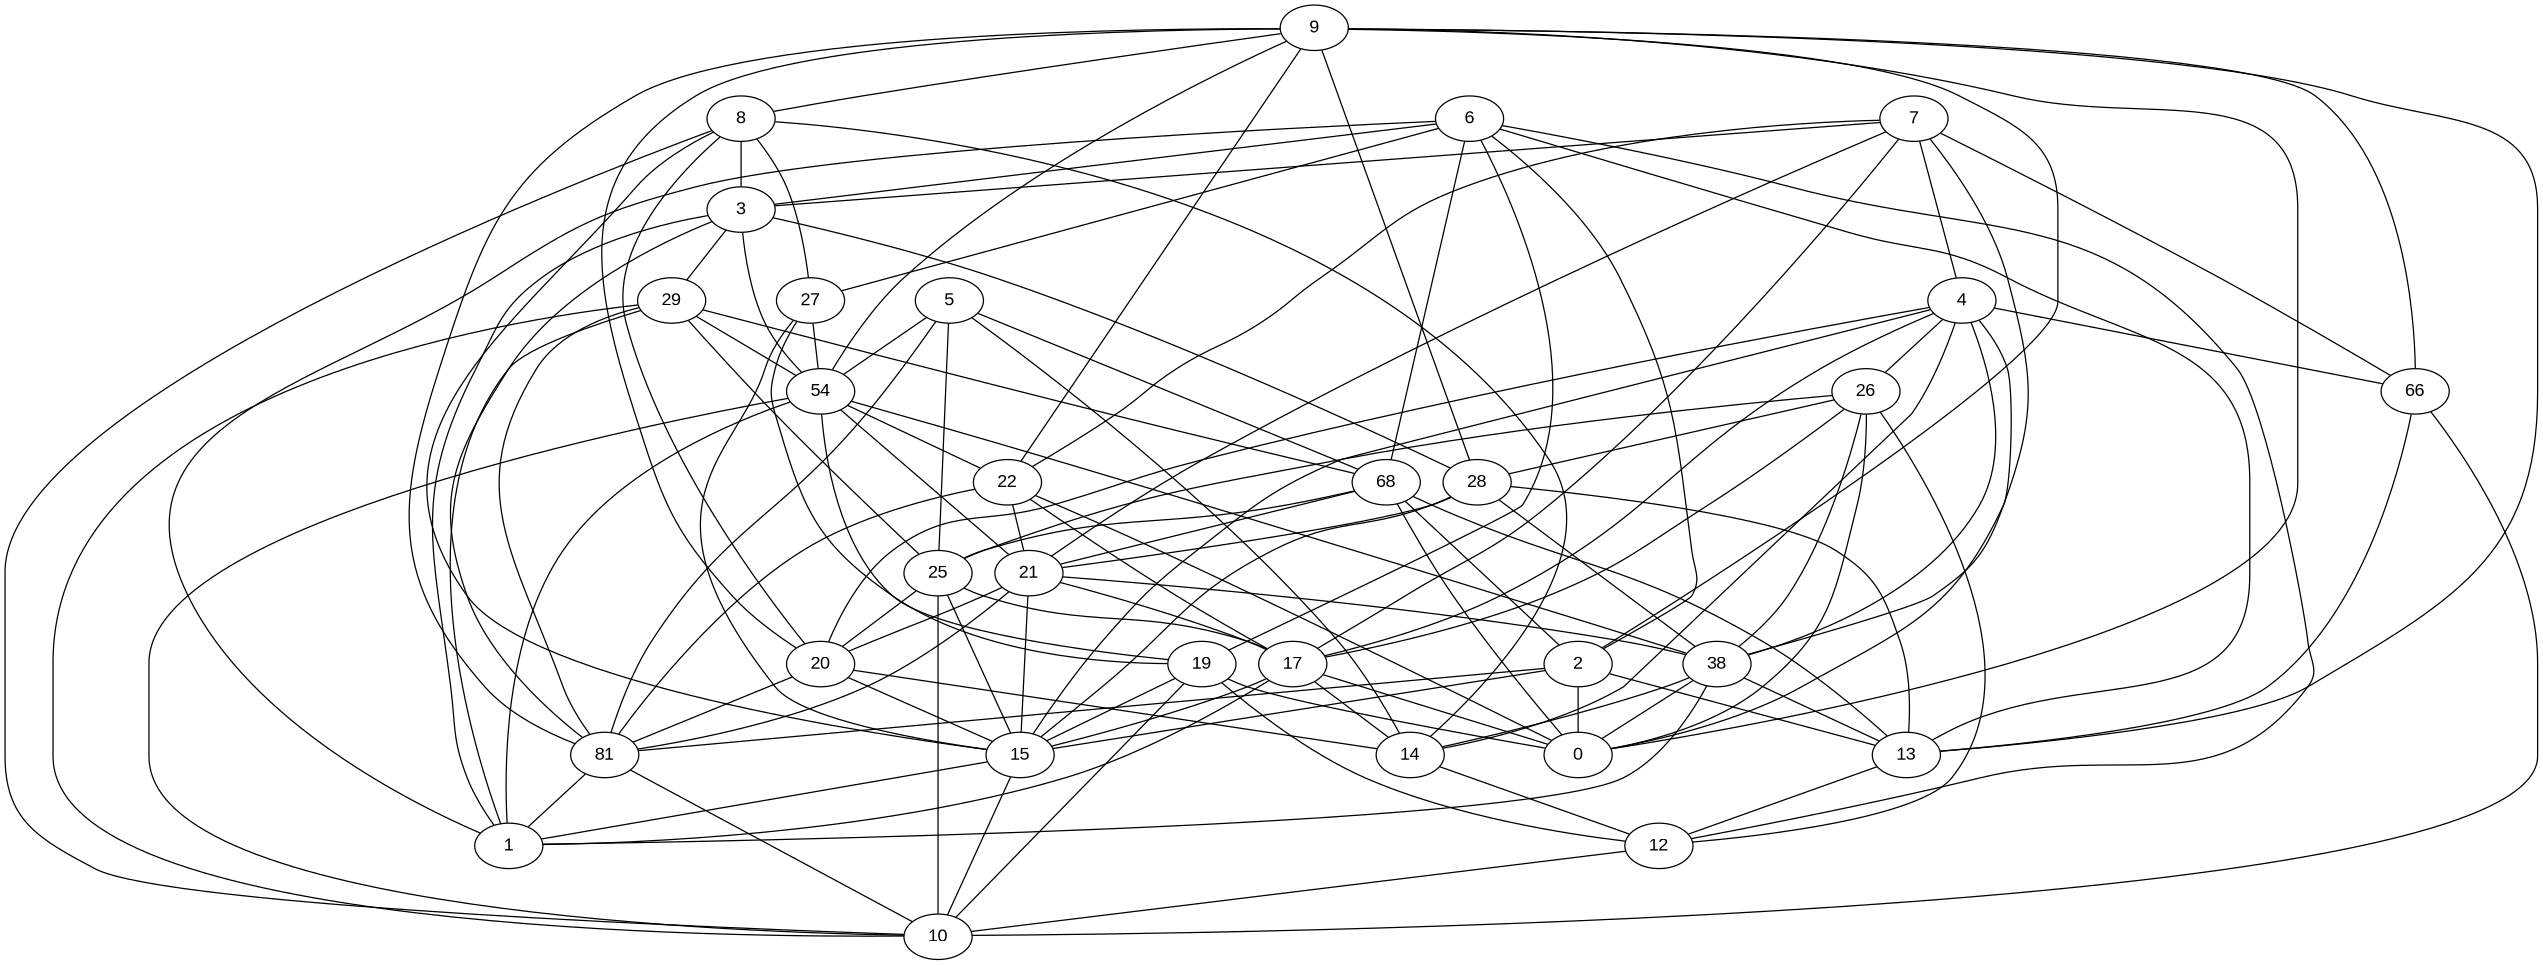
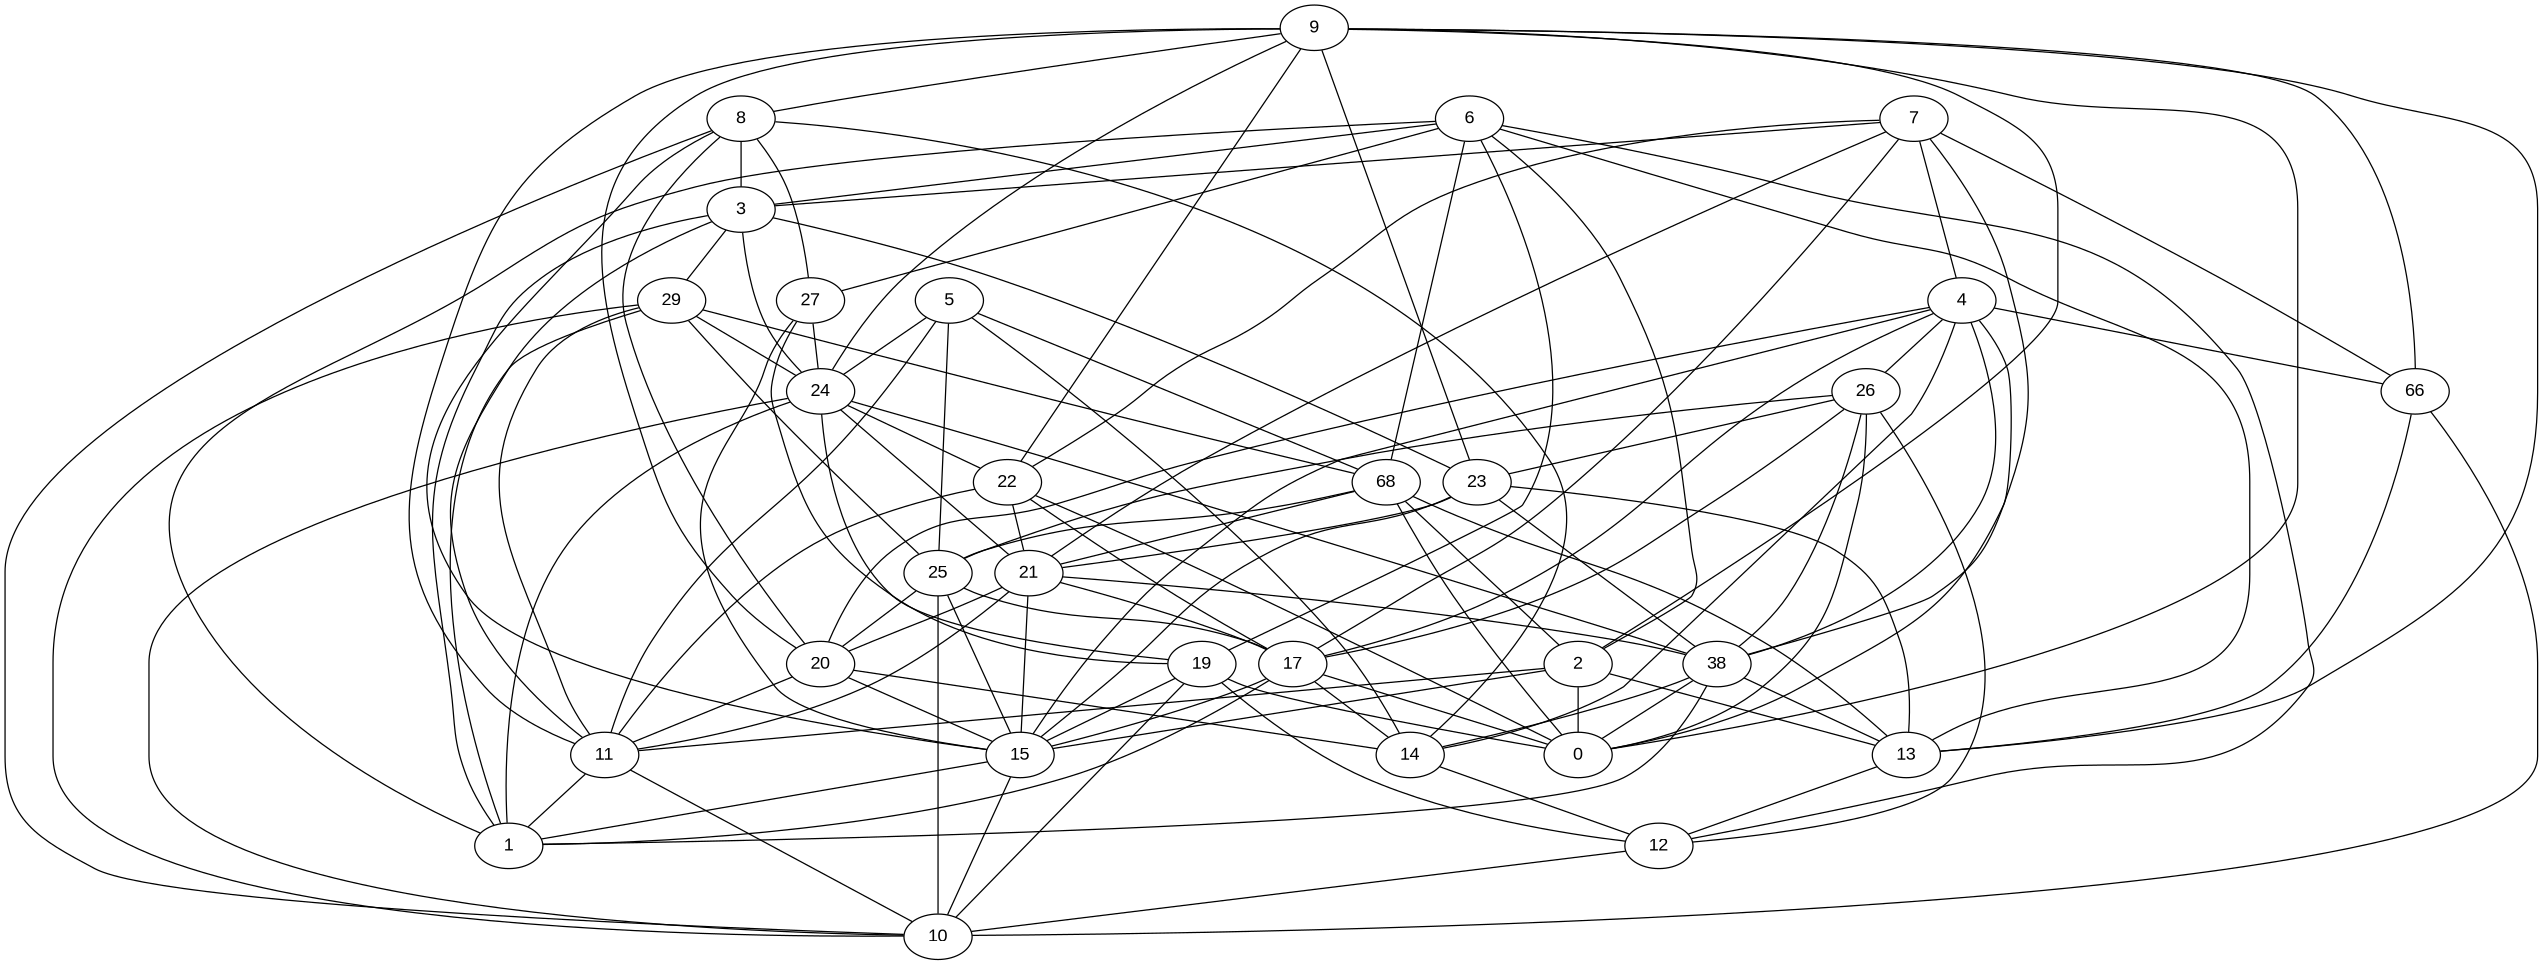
node "54": label "54" -> "24"
node "28": label "28" -> "23"
node "81": label "81" -> "11"
